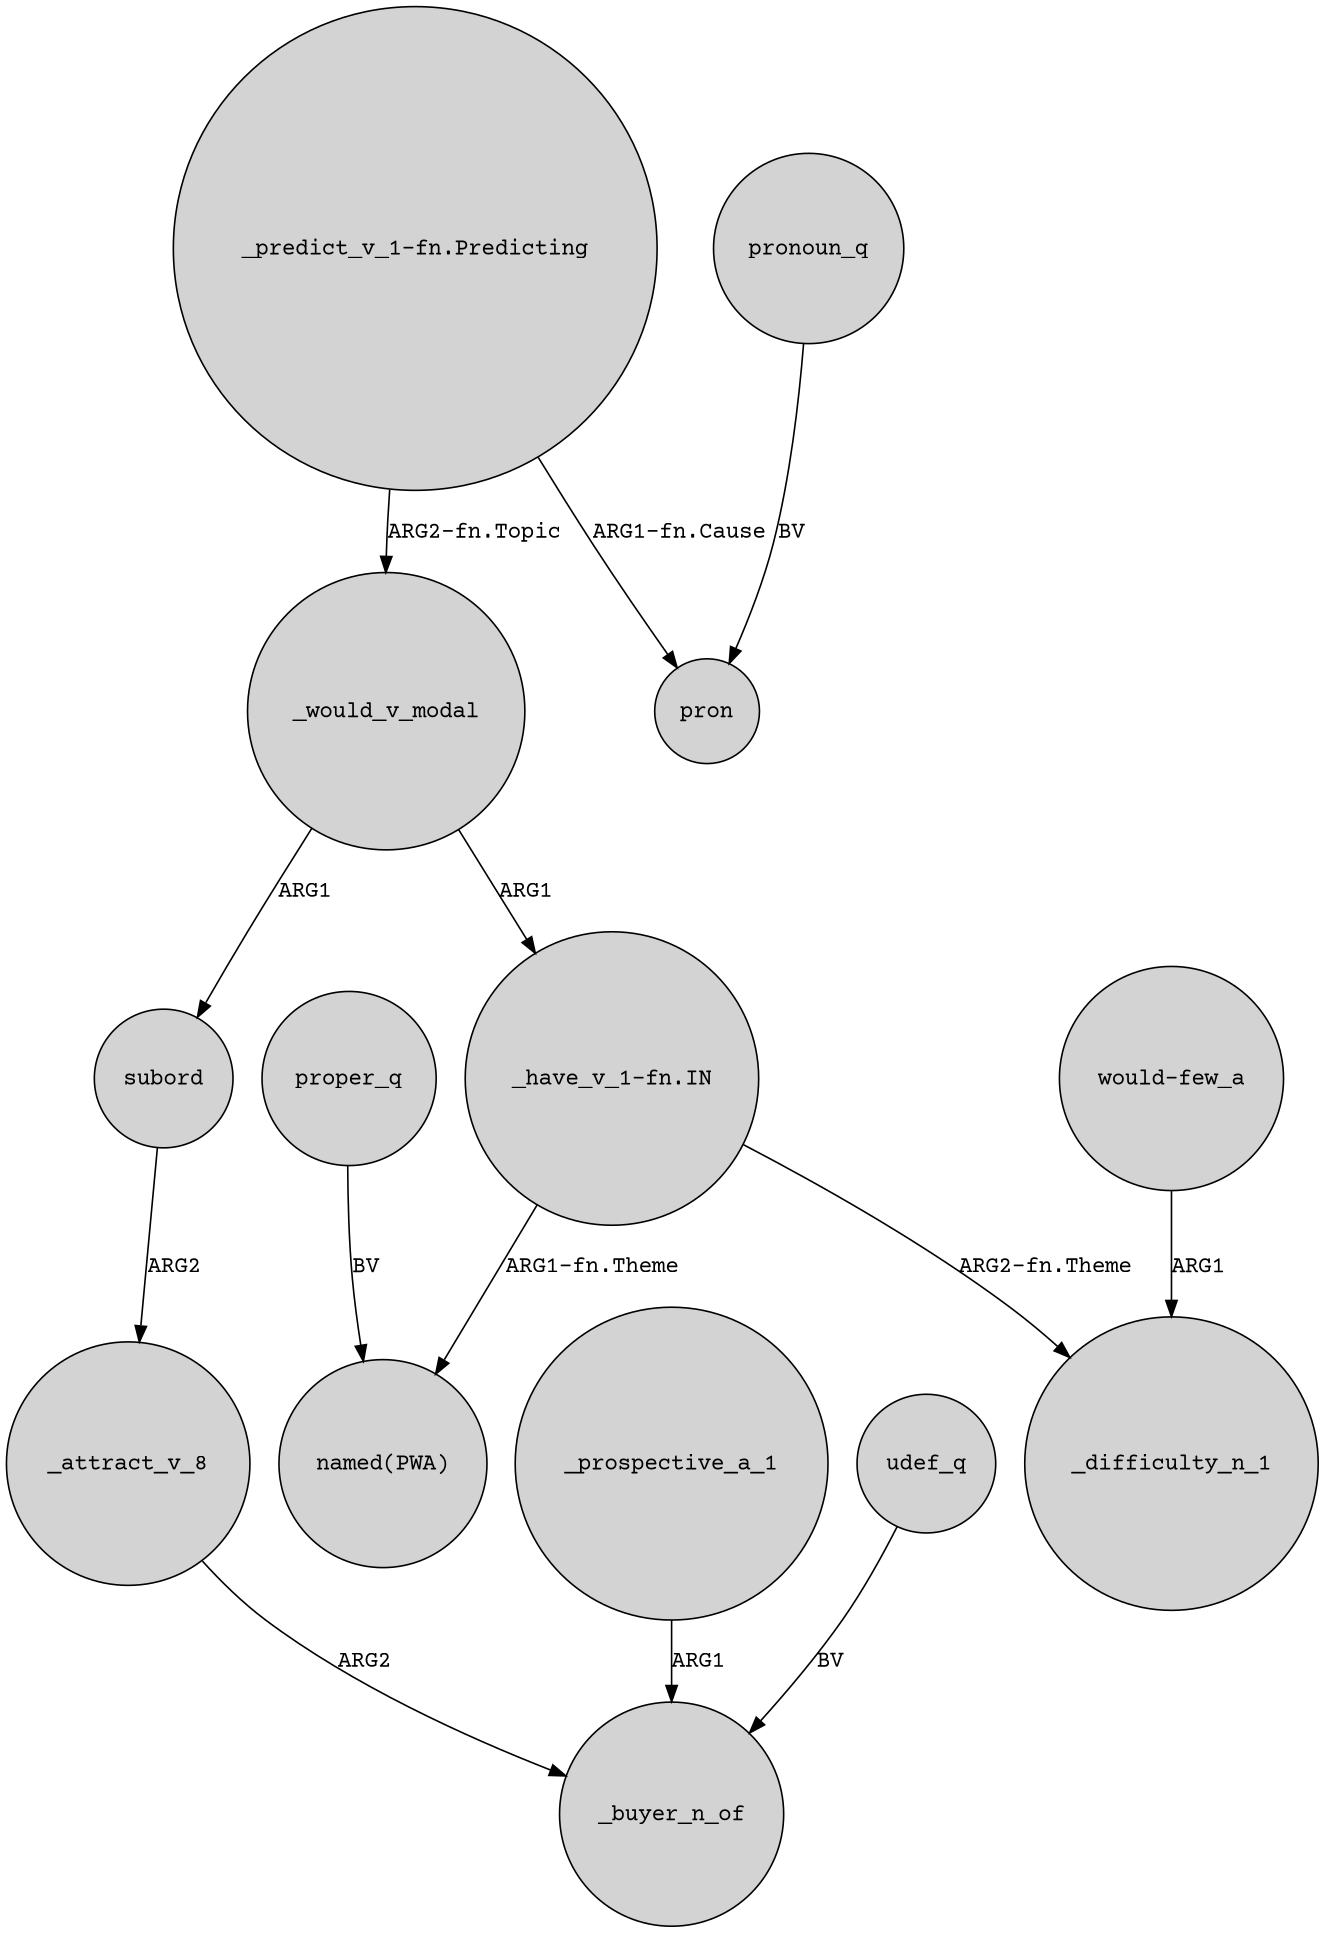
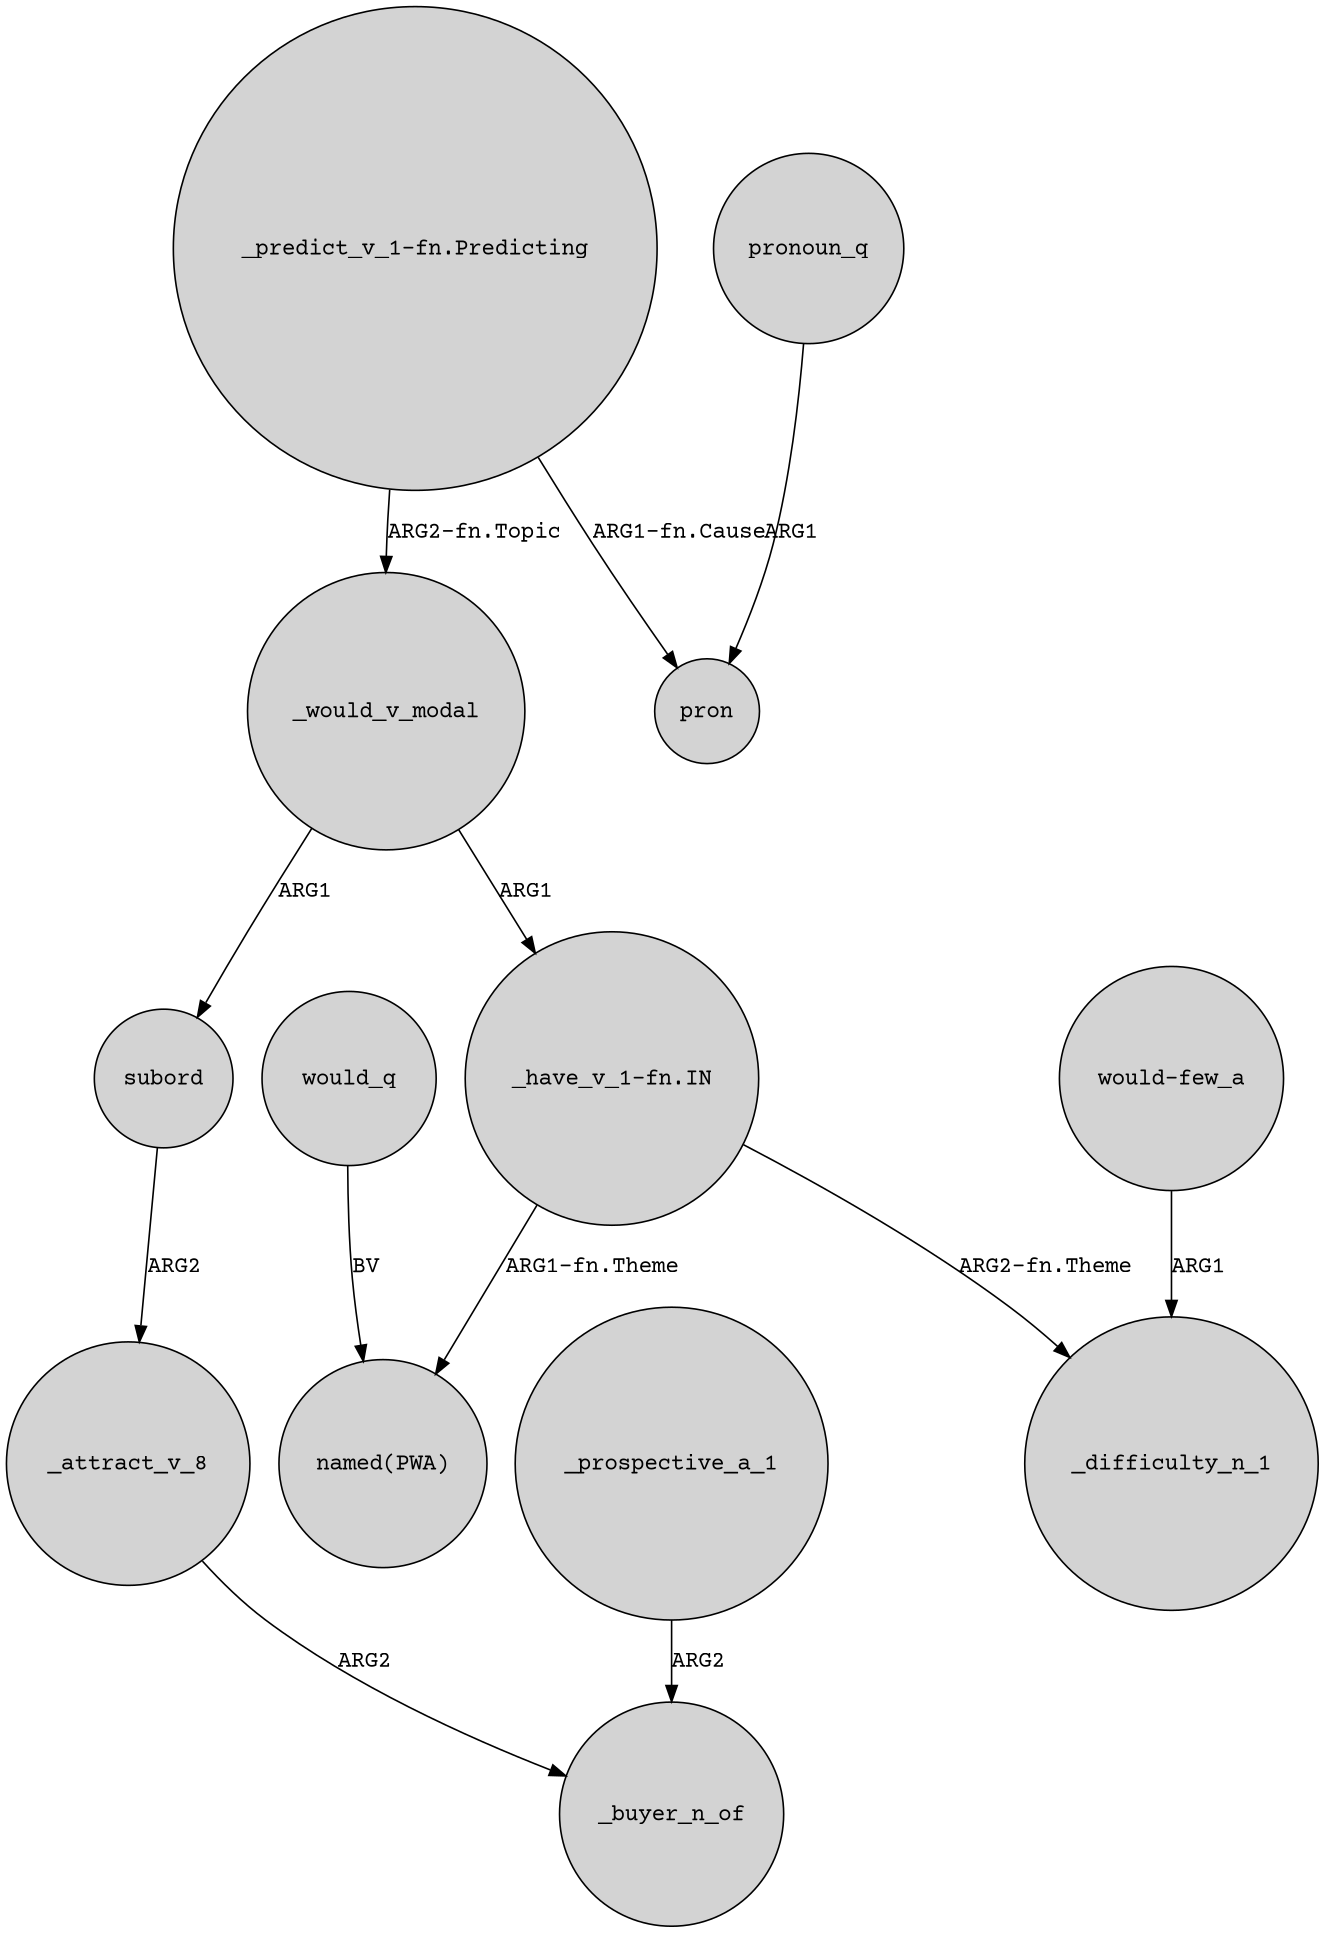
edge "pronoun_q" -> "pron": label "BV" -> "ARG1"
node "proper_q": label "proper_q" -> "would_q"
node "udef_q": removed
edge "_prospective_a_1" -> "_buyer_n_of": label "ARG1" -> "ARG2"
